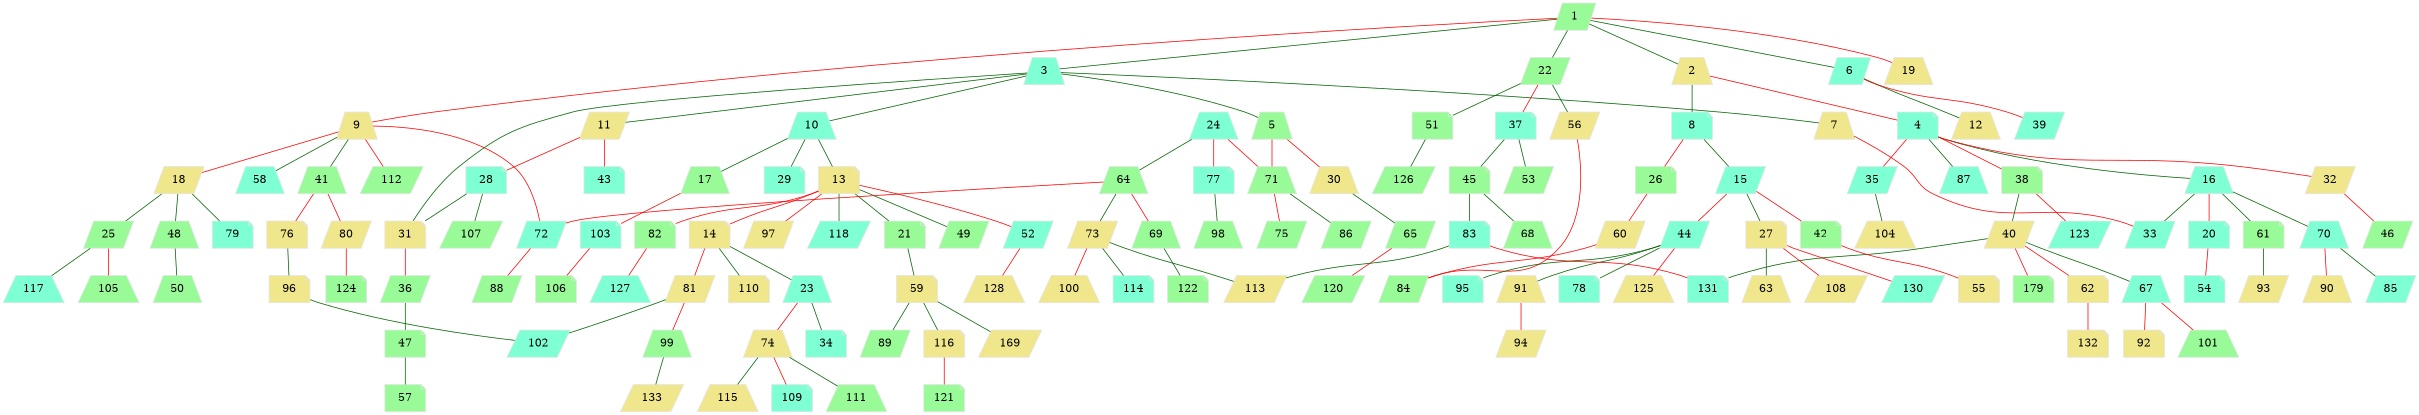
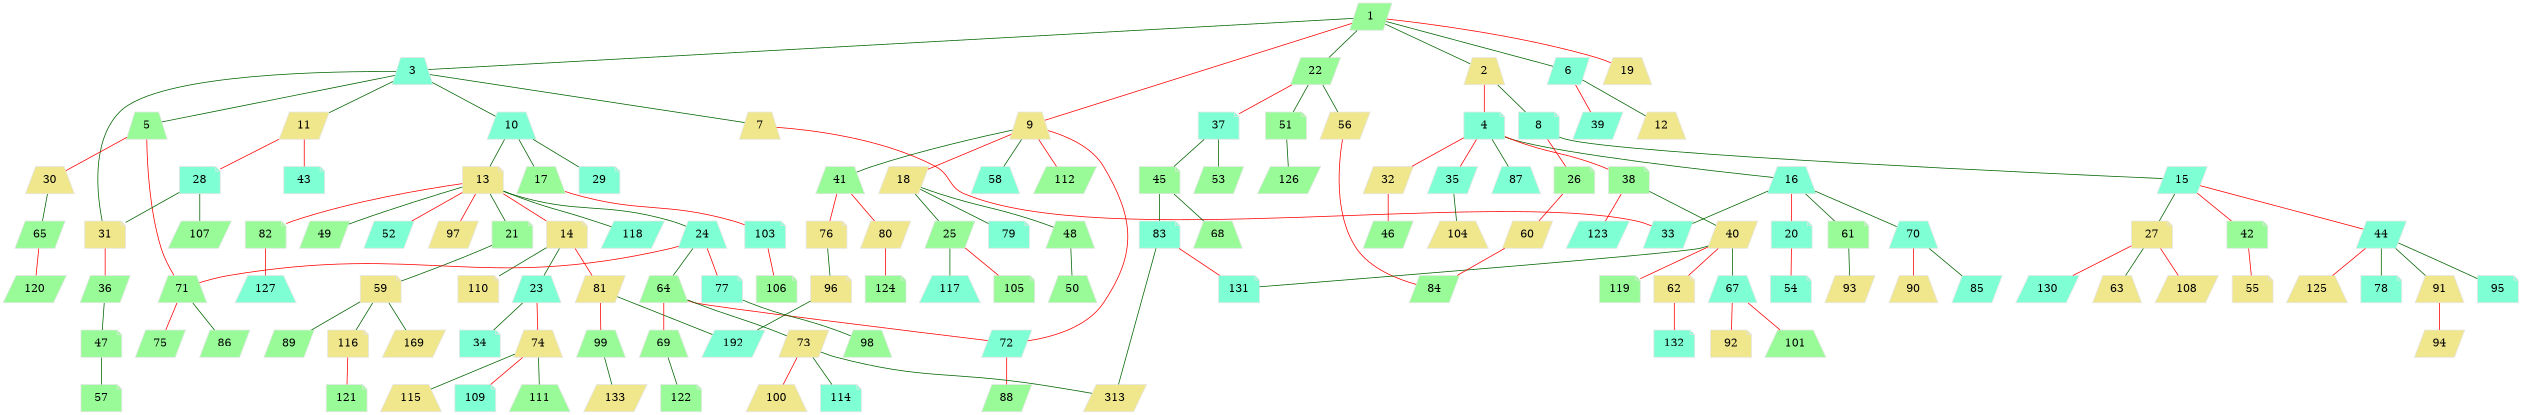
edge "13" -- "24": added
node "105": shape trapezium -> note
node "128": removed
node "113": label "113" -> "313"
node "179": label "179" -> "119"
node "102": label "102" -> "192"
node "132": fillcolor khaki -> aquamarine
